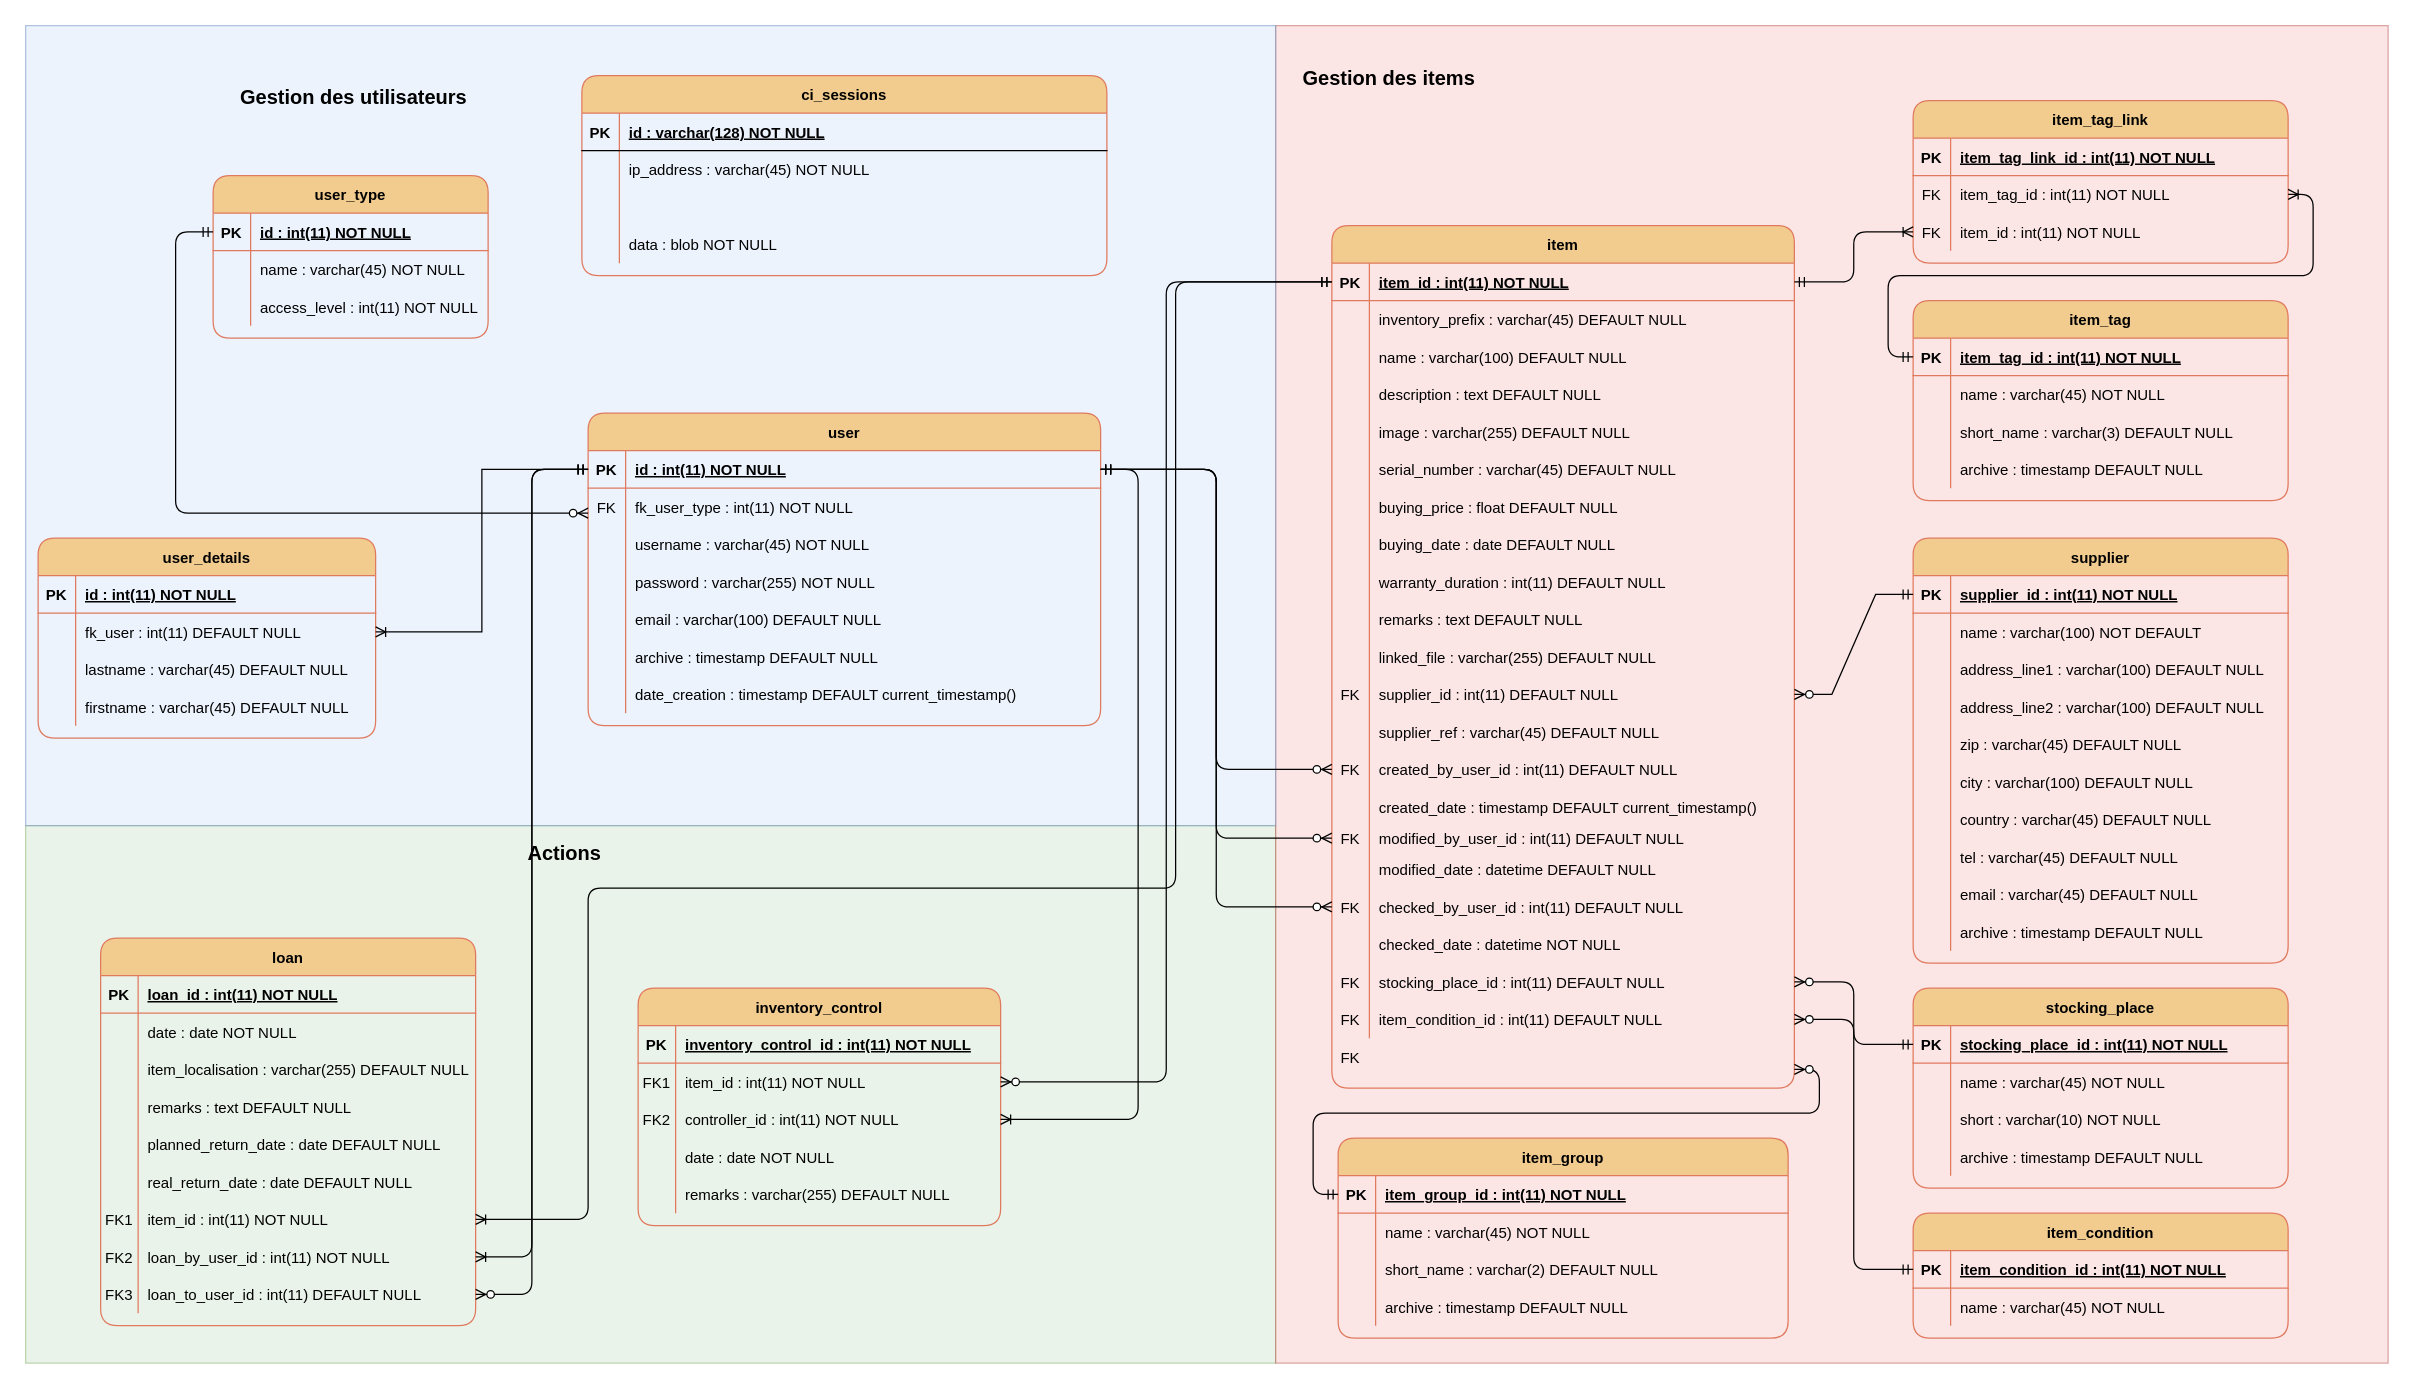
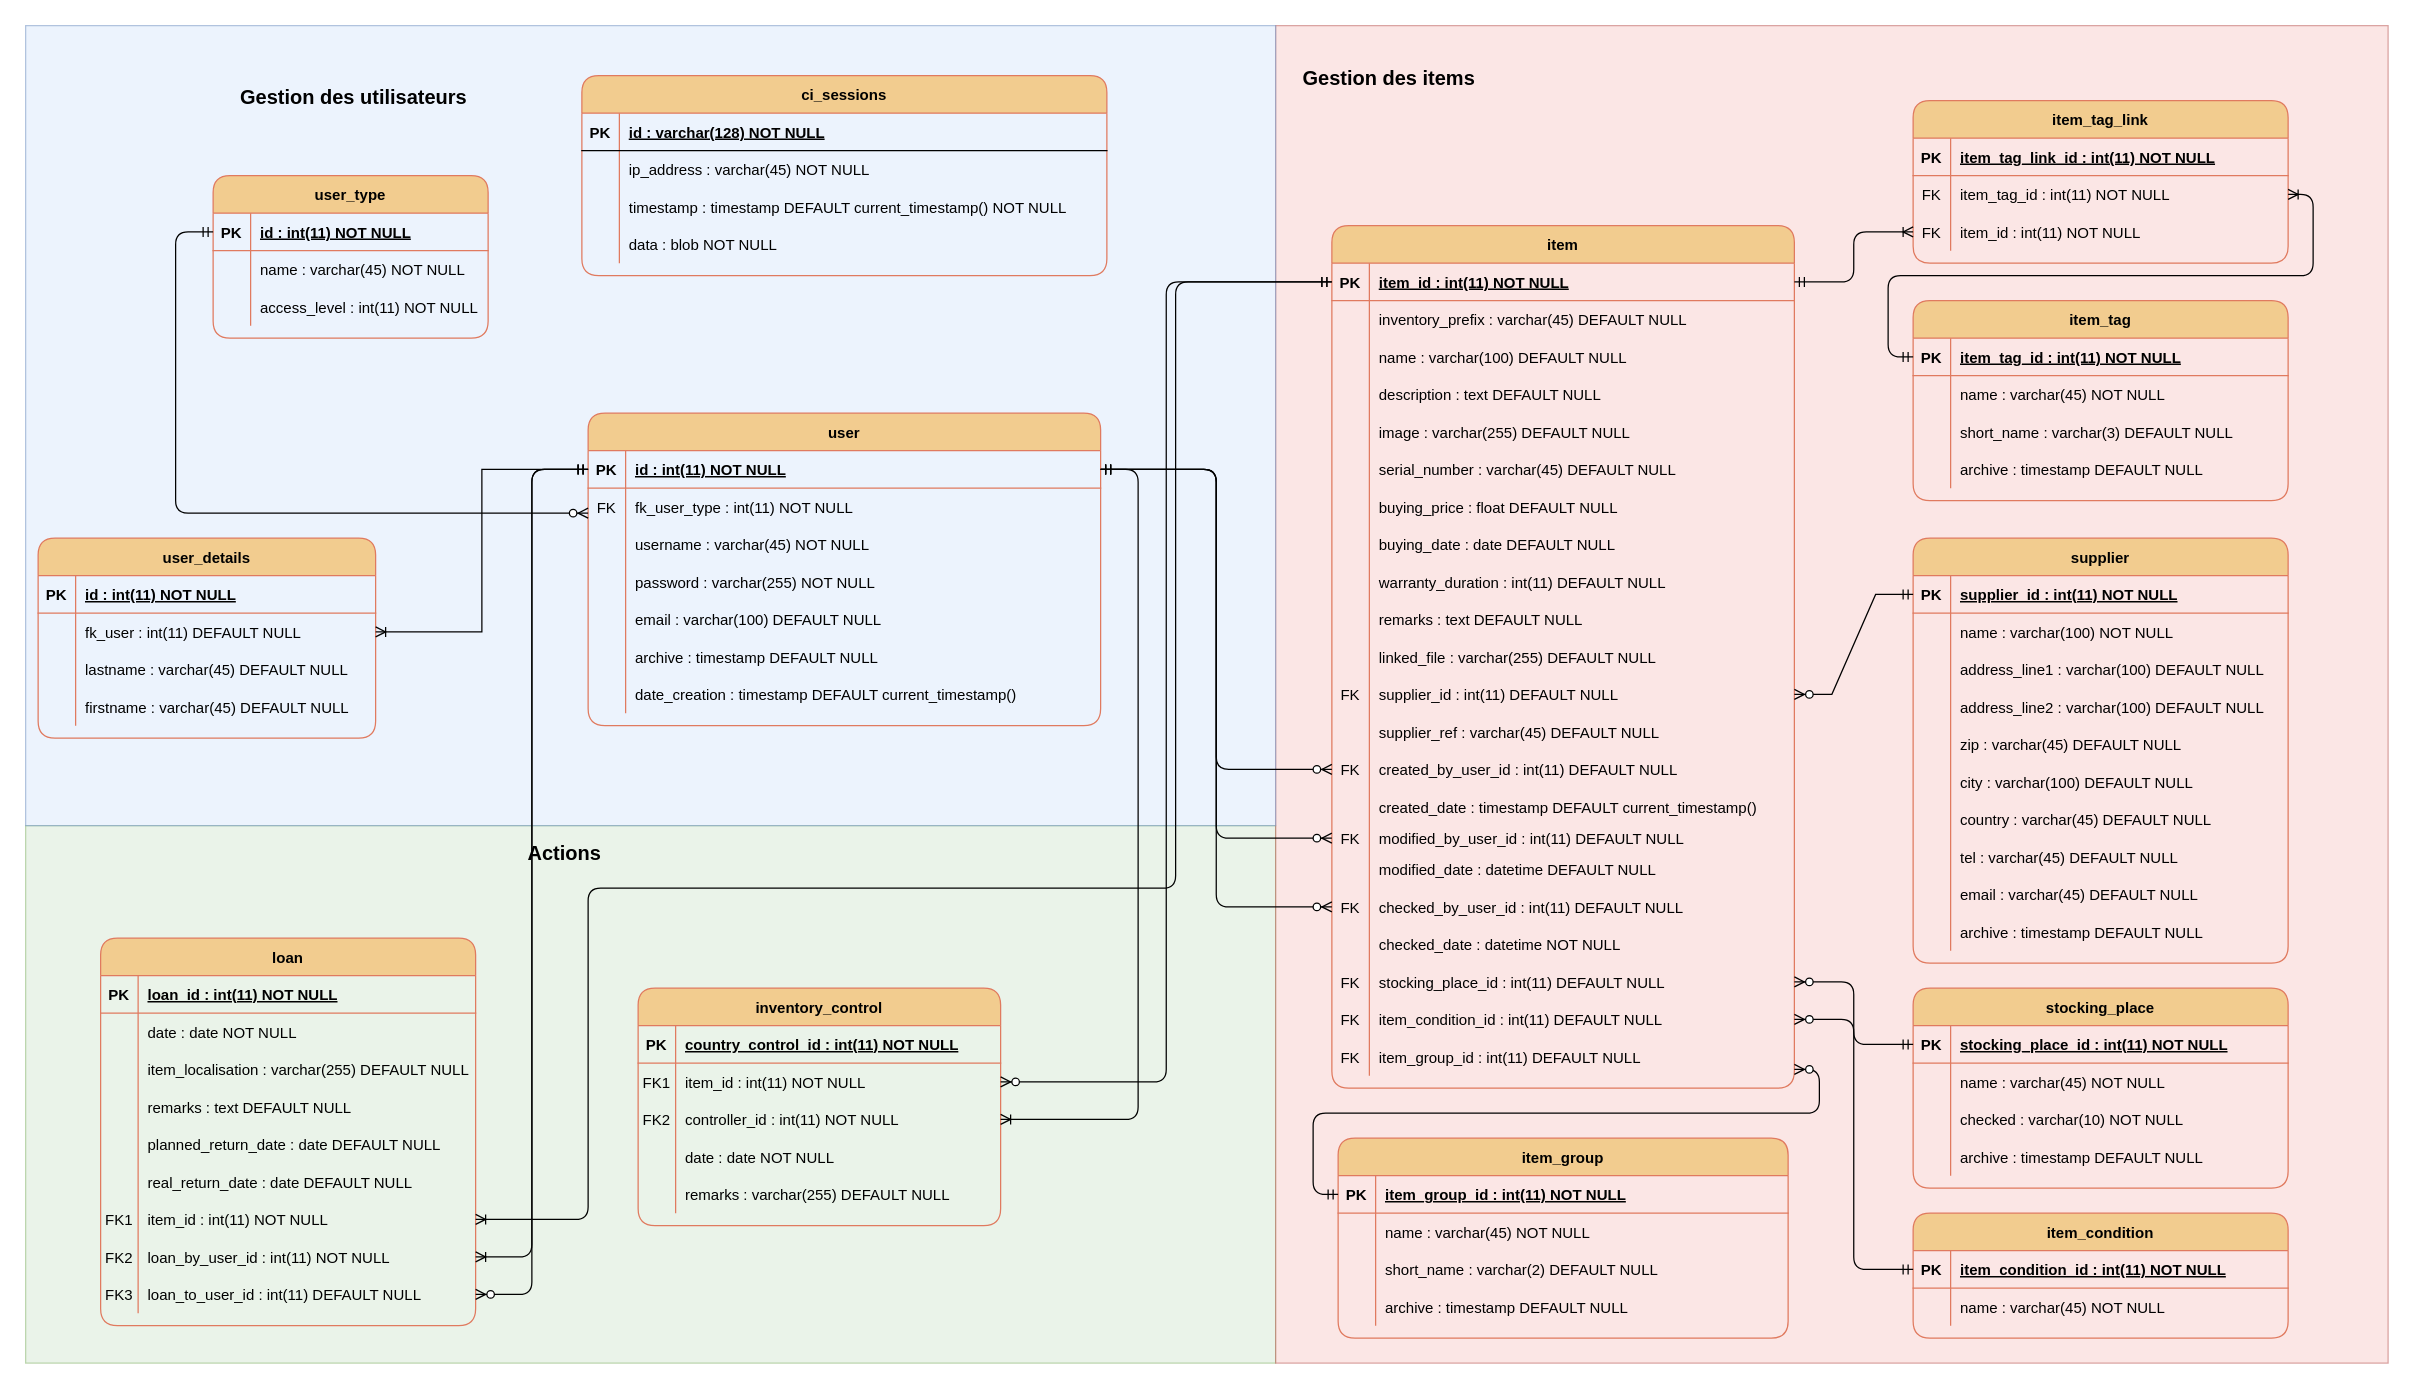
node "timestamp : timestamp DEFAULT current_timestamp() NOT NULL": added
node "name : varchar(100) NOT DEFAULT": label "name : varchar(100) NOT DEFAULT" -> "name : varchar(100) NOT NULL"
node "inventory_control_id : int(11) NOT NULL": label "inventory_control_id : int(11) NOT NULL" -> "country_control_id : int(11) NOT NULL"
node "item_group_id : int(11) DEFAULT NULL": added
node "short : varchar(10) NOT NULL": label "short : varchar(10) NOT NULL" -> "checked : varchar(10) NOT NULL"
